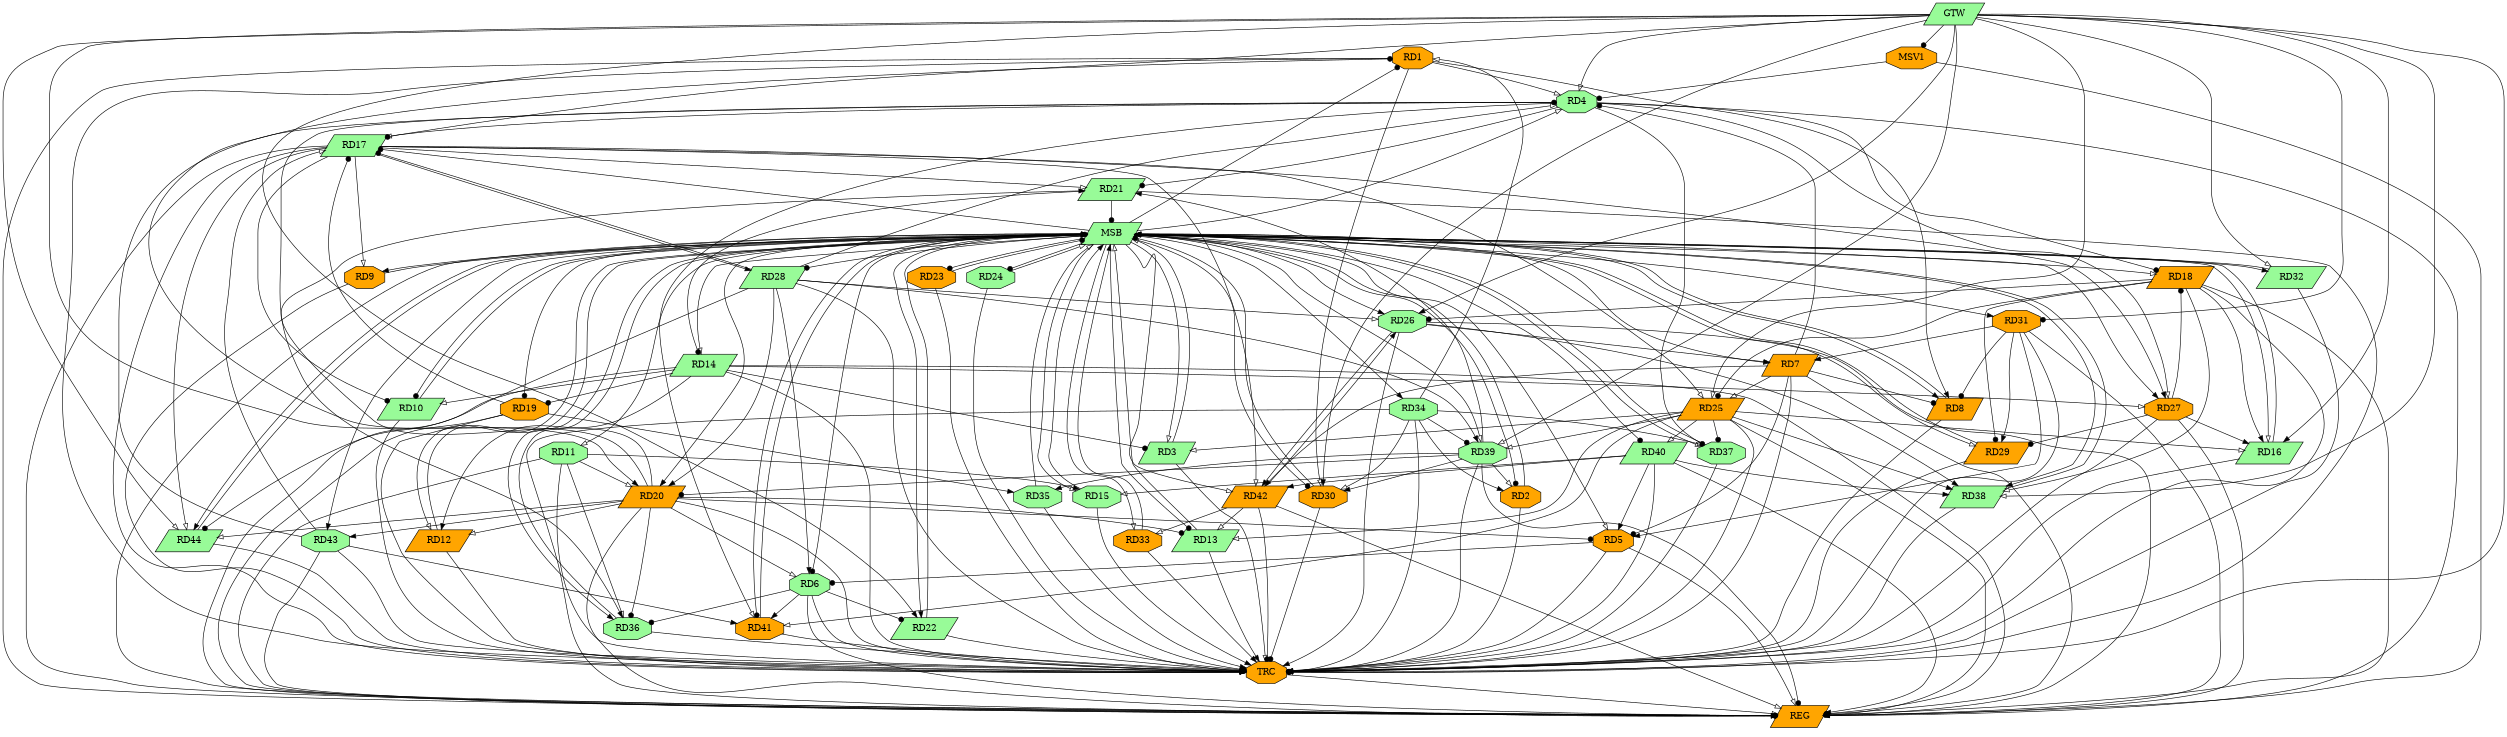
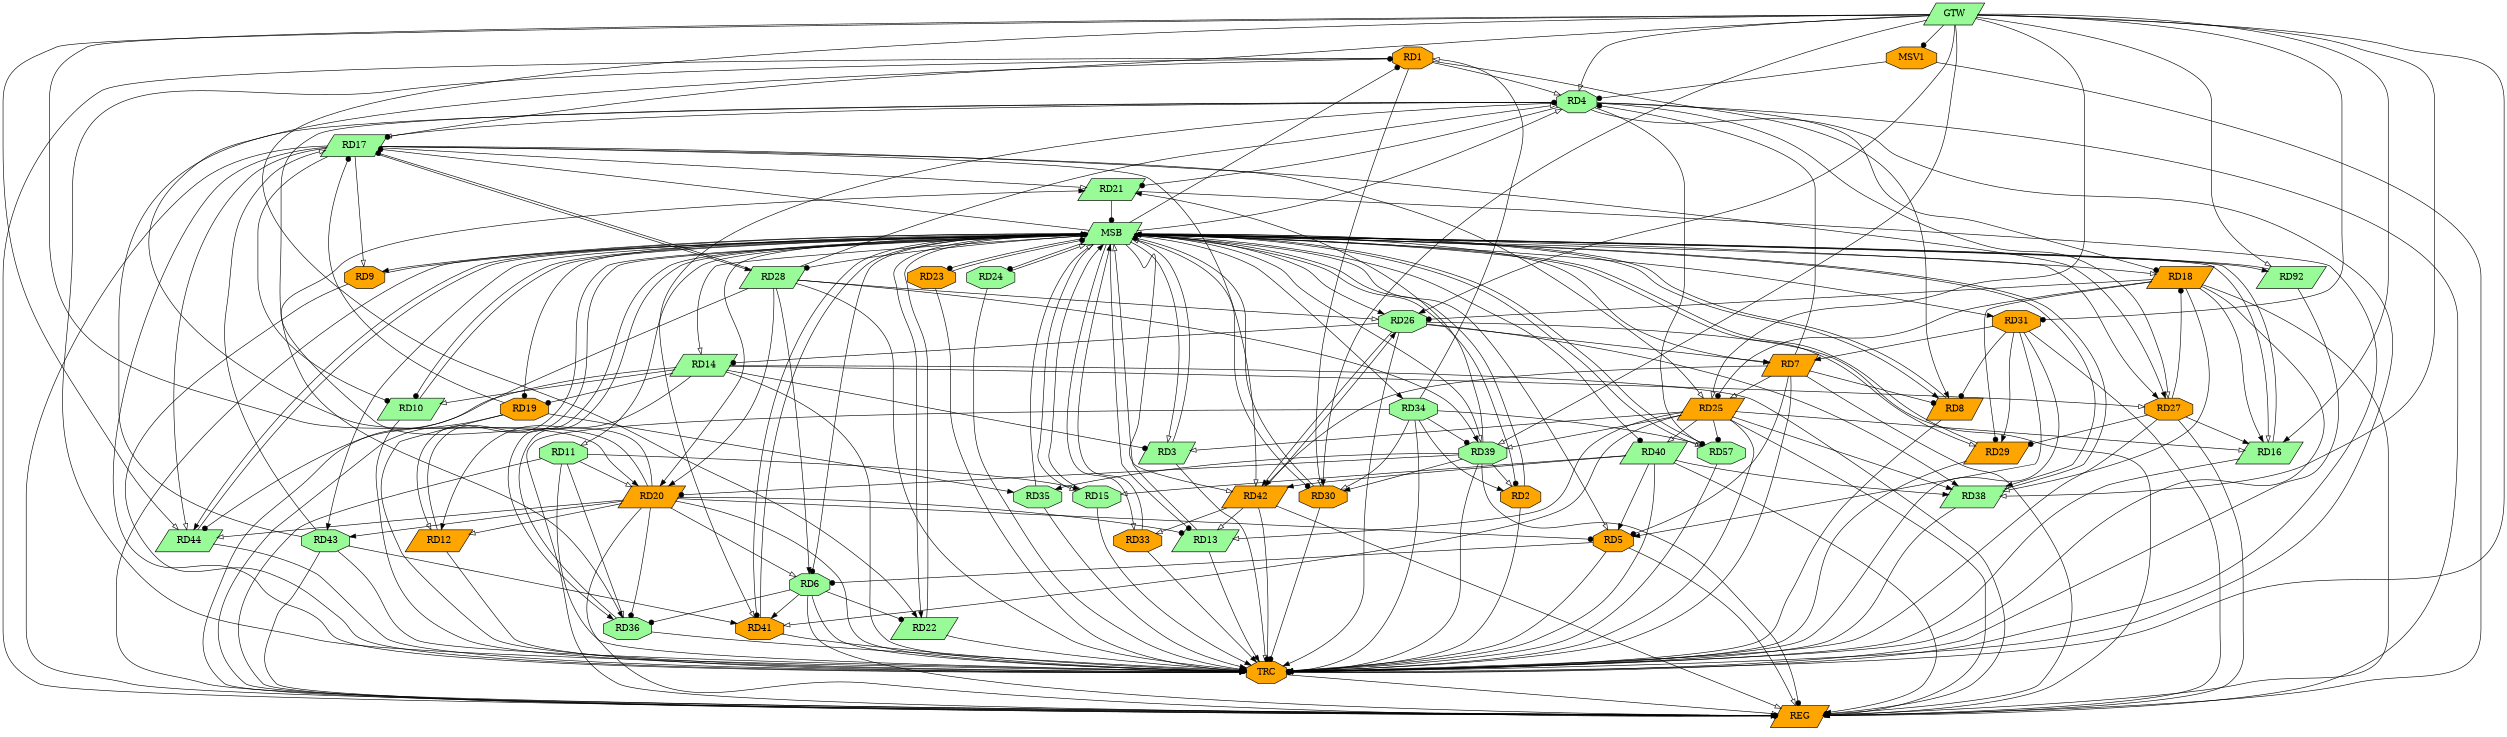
edge "RD21" -> "RD14": now "RD26" -> "RD14"
node "RD32": label "RD32" -> "RD92"
node "RD37": label "RD37" -> "RD57"
edge "RD4" -> "TRC": added
